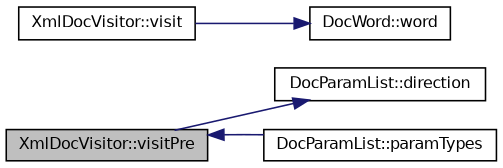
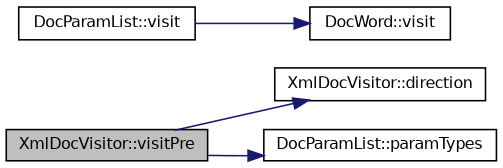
node "XmlDocVisitor::visit": label "XmlDocVisitor::visit" -> "DocParamList::visit"
node "DocWord::word": label "DocWord::word" -> "DocWord::visit"
node "DocParamList::direction": label "DocParamList::direction" -> "XmlDocVisitor::direction"
edge "DocParamList::paramTypes" -> "XmlDocVisitor::visitPre": reversed
